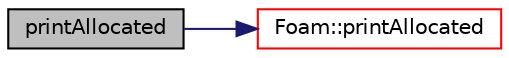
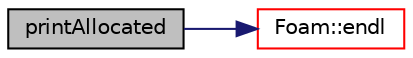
node "Foam::printAllocated": label "Foam::printAllocated" -> "Foam::endl"
